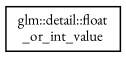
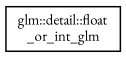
node "glm::detail::float _or_int_value": label "glm::detail::float _or_int_value" -> "glm::detail::float _or_int_glm"
